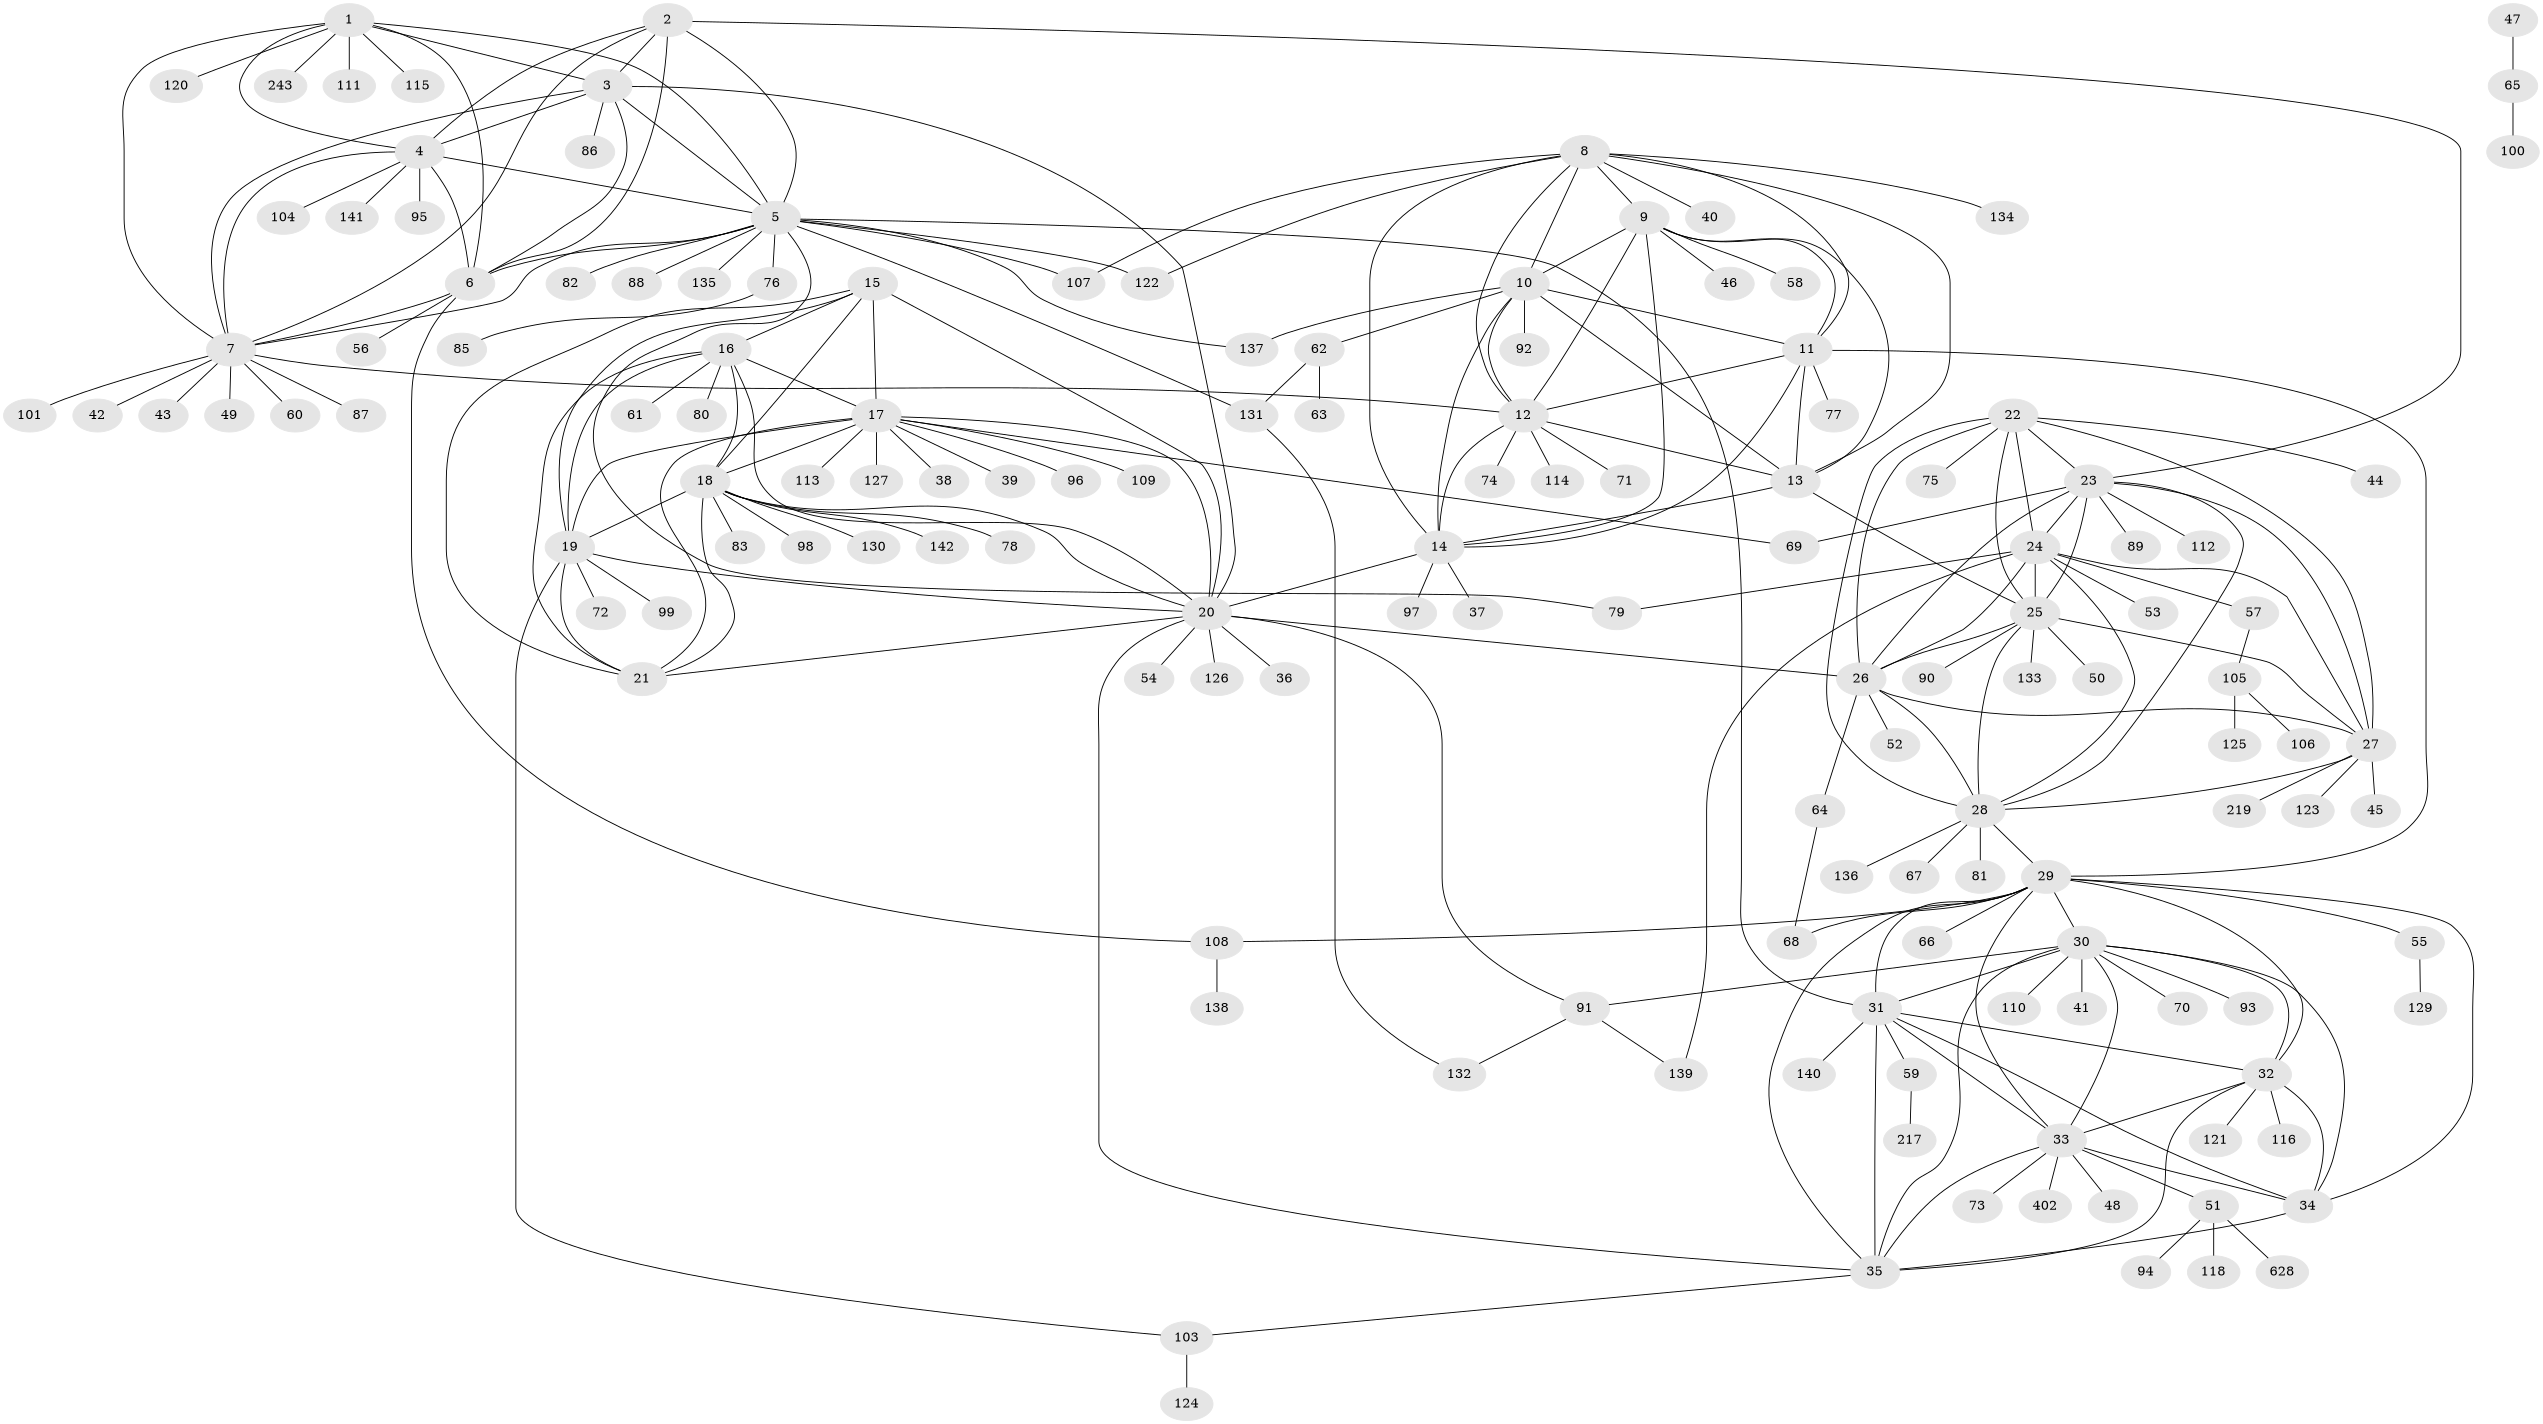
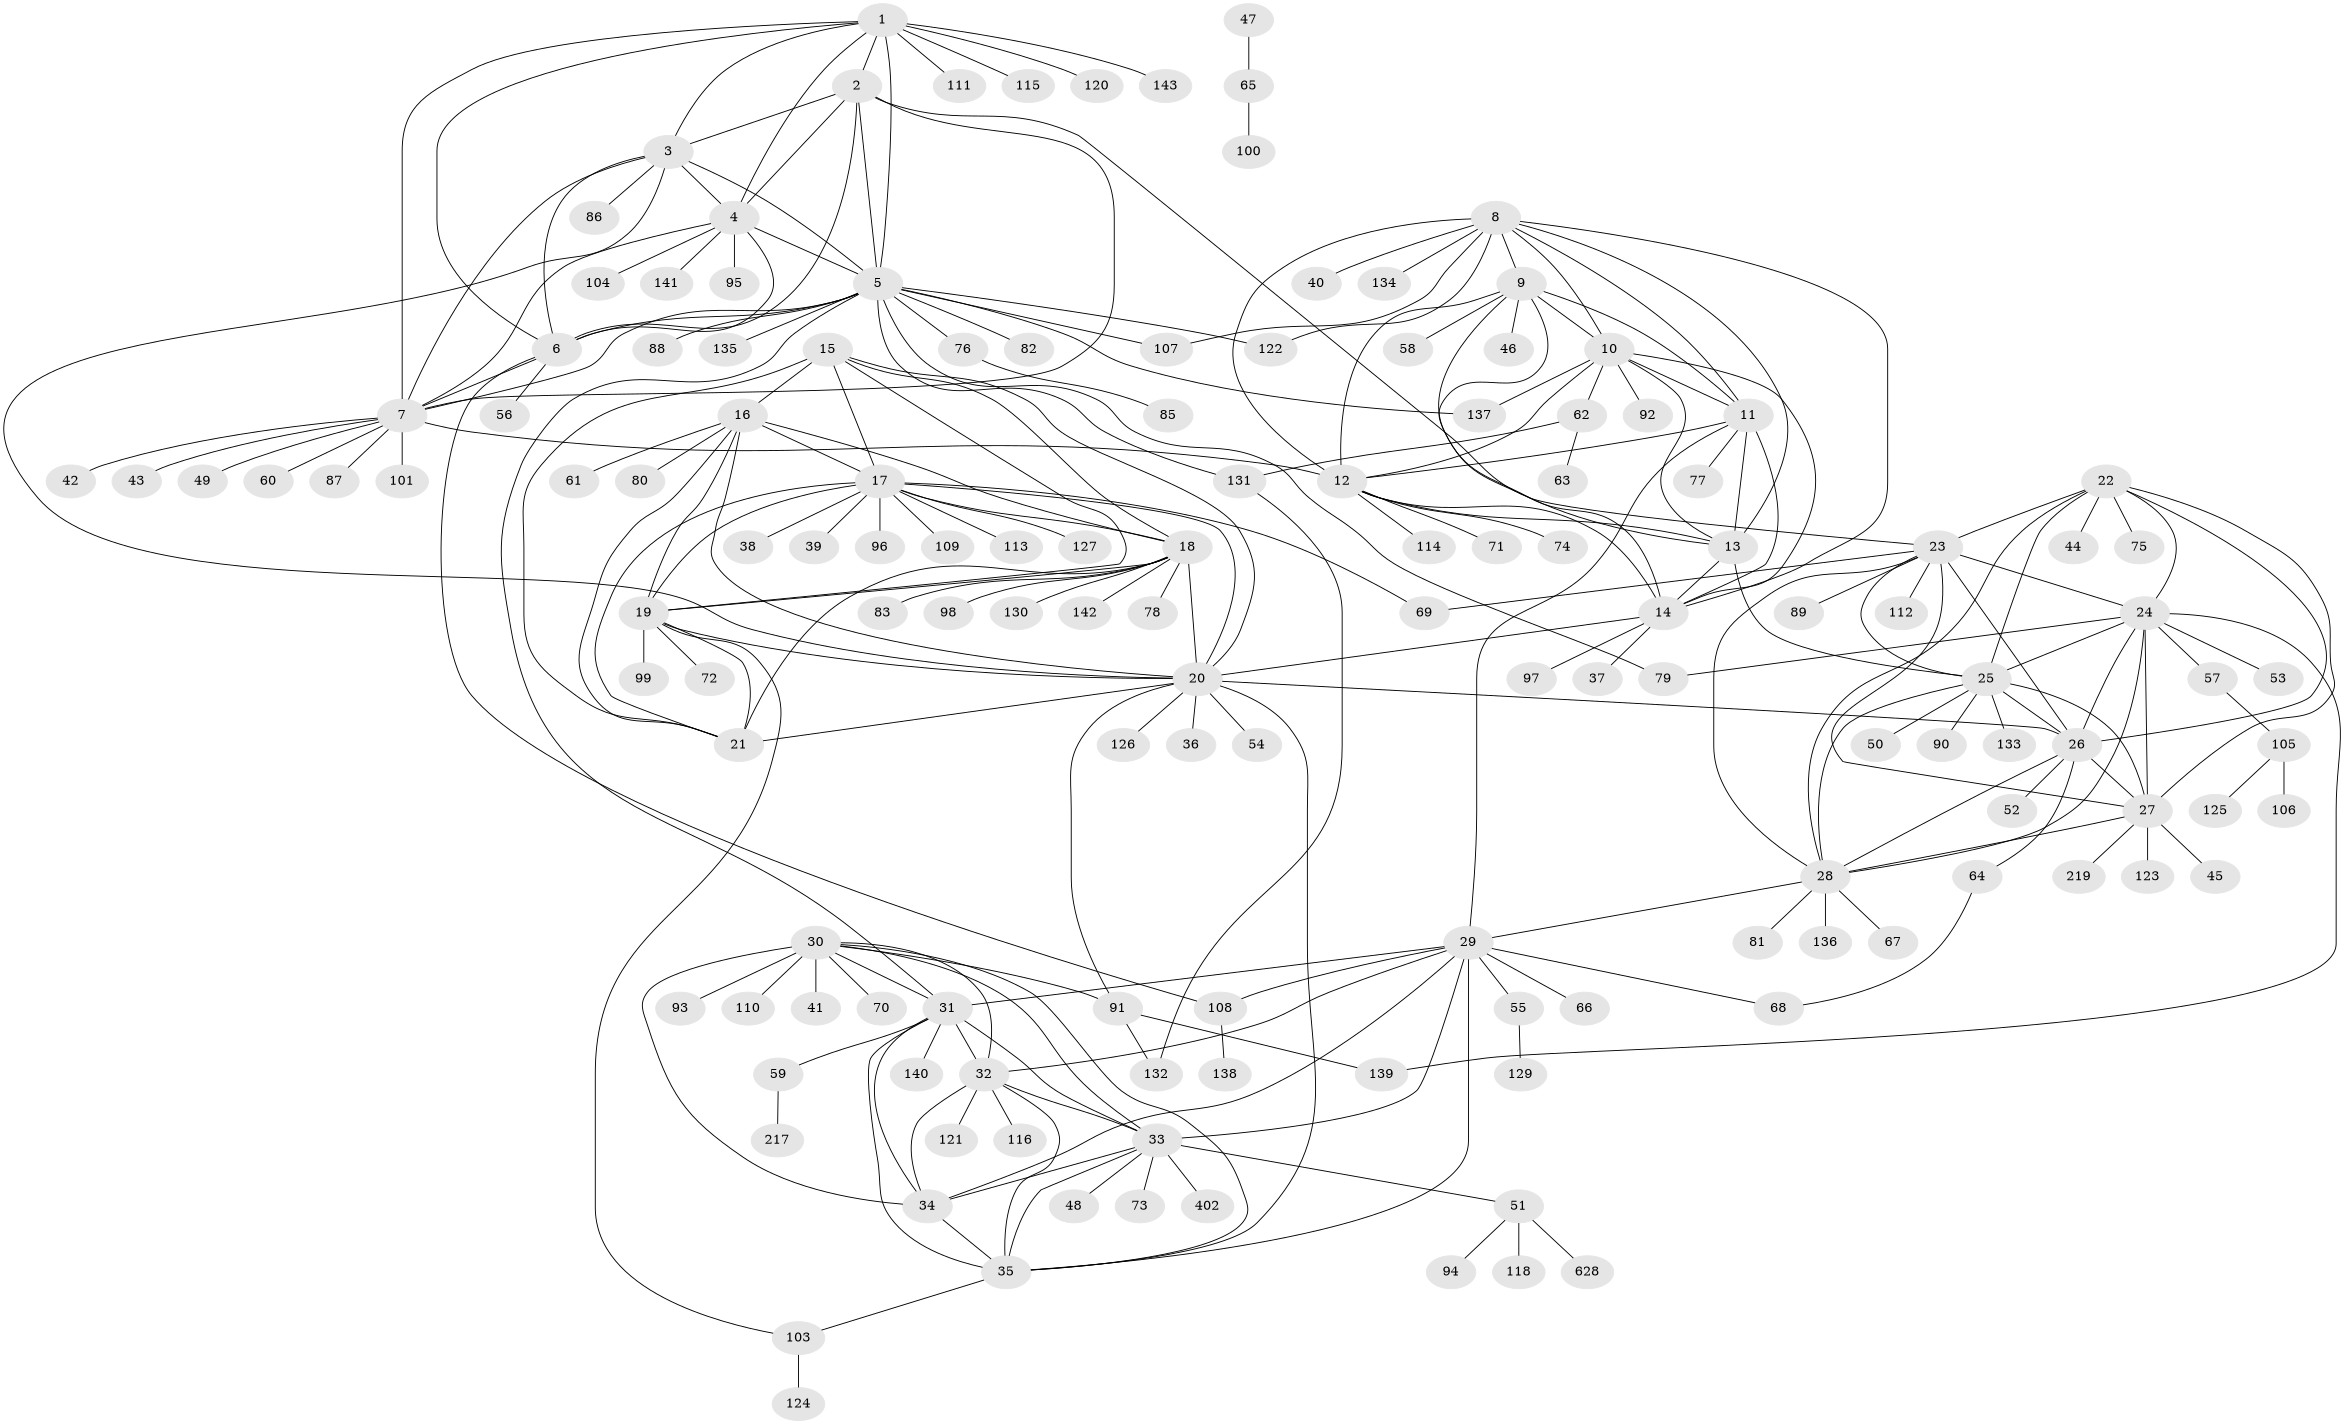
edge "1" -- "2": added
node "243": label "243" -> "143"
edge "29" -- "30": removed
